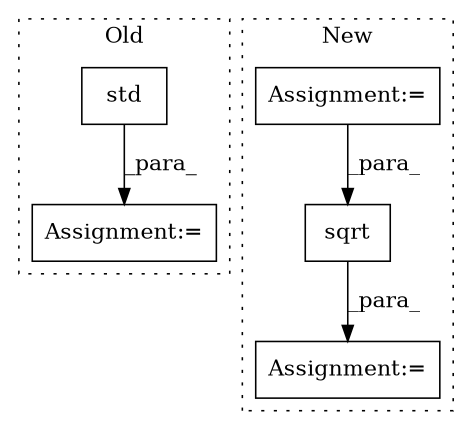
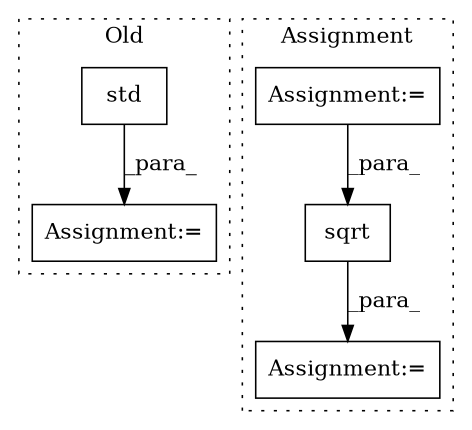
cluster "New": label "New" -> "Assignment"
